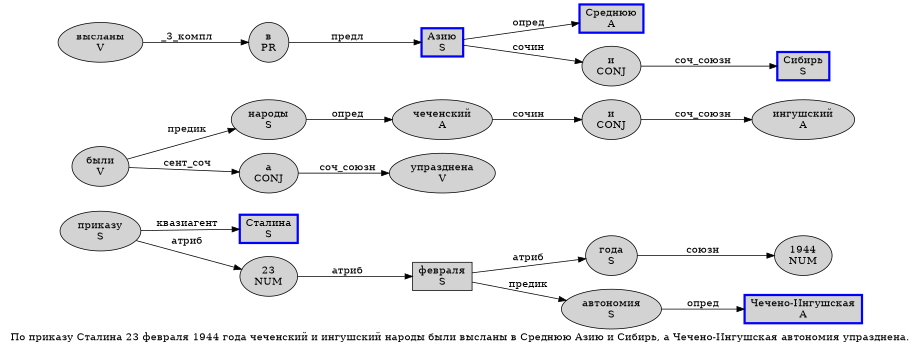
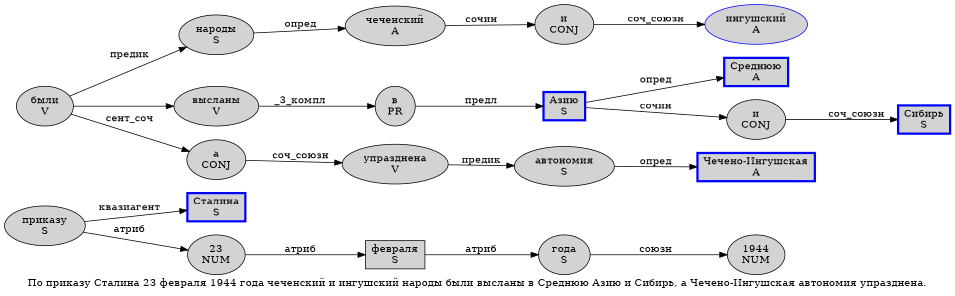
edge "были V" -> "высланы V": added
node "ингушский A": color black -> blue
edge "февраля S" -> "автономия S": now "упразднена V" -> "автономия S"
